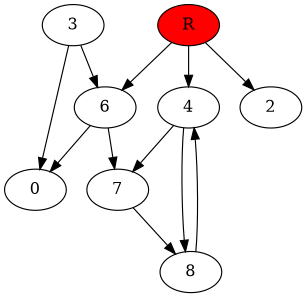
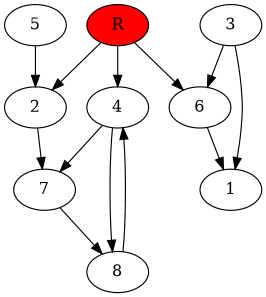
node "5": added
edge "6" -> "7": now "2" -> "7"
node "0": label "0" -> "1"
